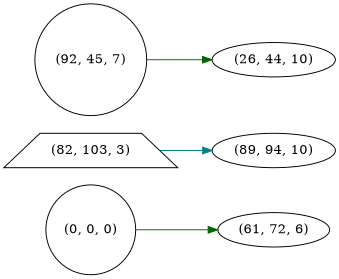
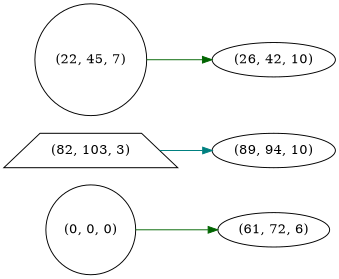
node "(92, 45, 7)": label "(92, 45, 7)" -> "(22, 45, 7)"
node "(26, 44, 10)": label "(26, 44, 10)" -> "(26, 42, 10)"
